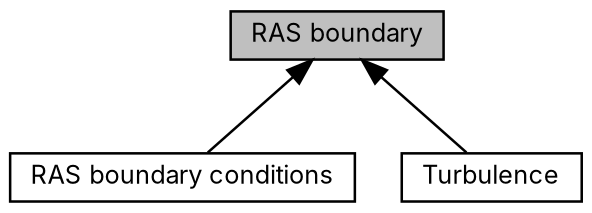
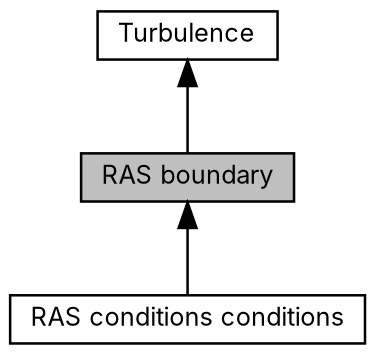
edge "Turbulence" -> "RAS boundary": reversed
node "RAS boundary conditions": label "RAS boundary conditions" -> "RAS conditions conditions"
